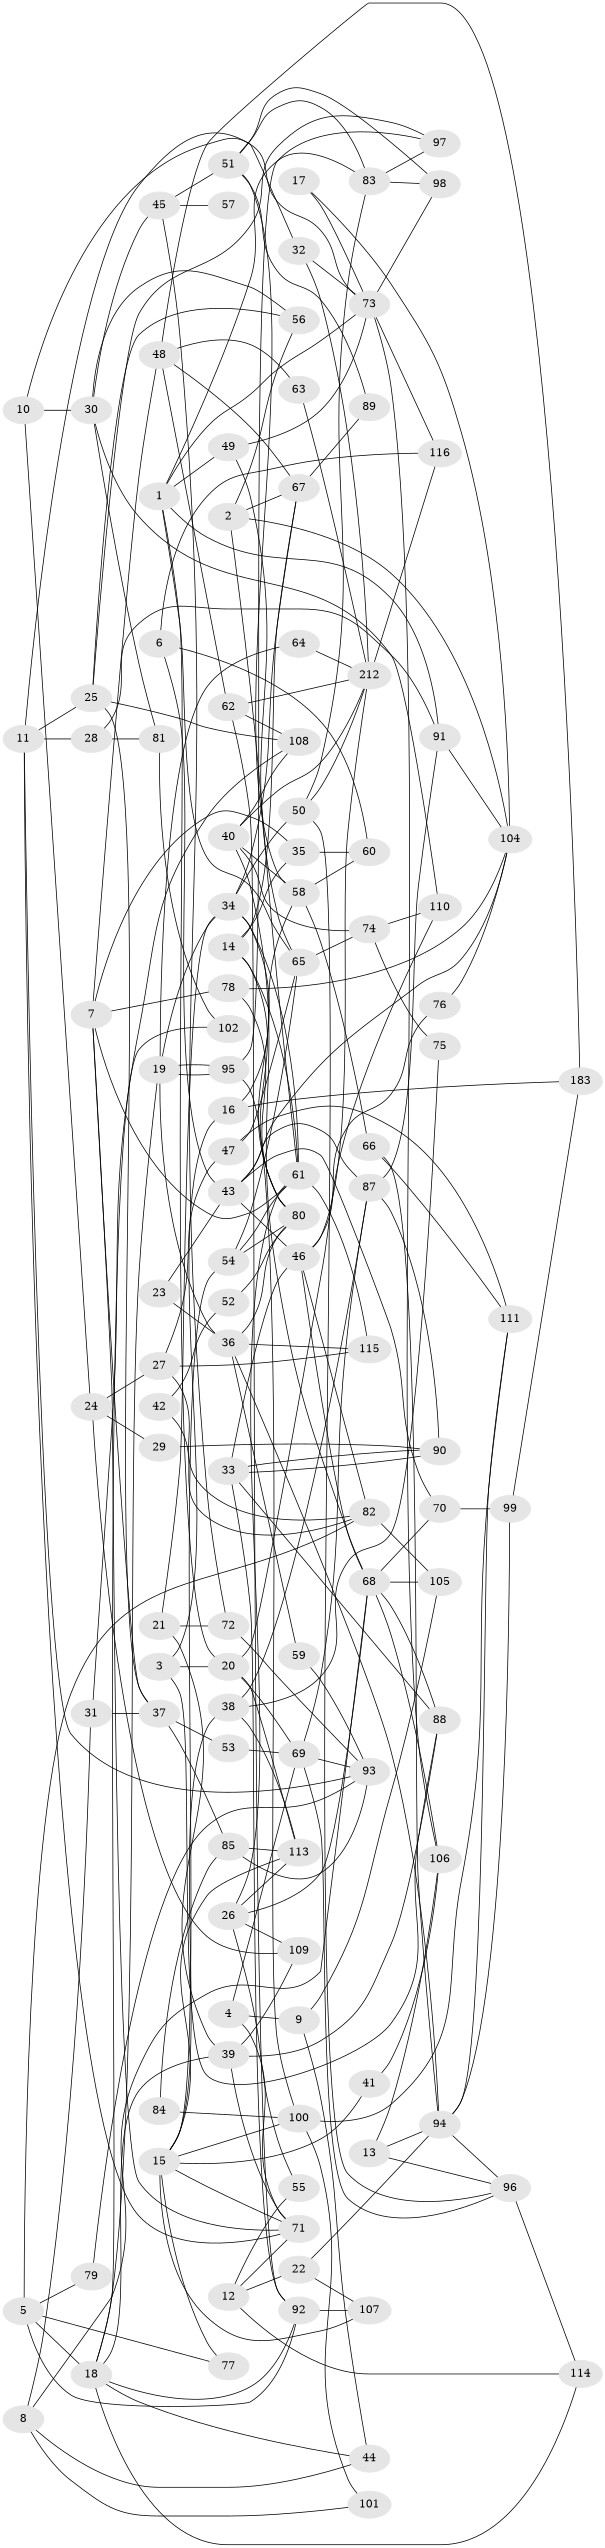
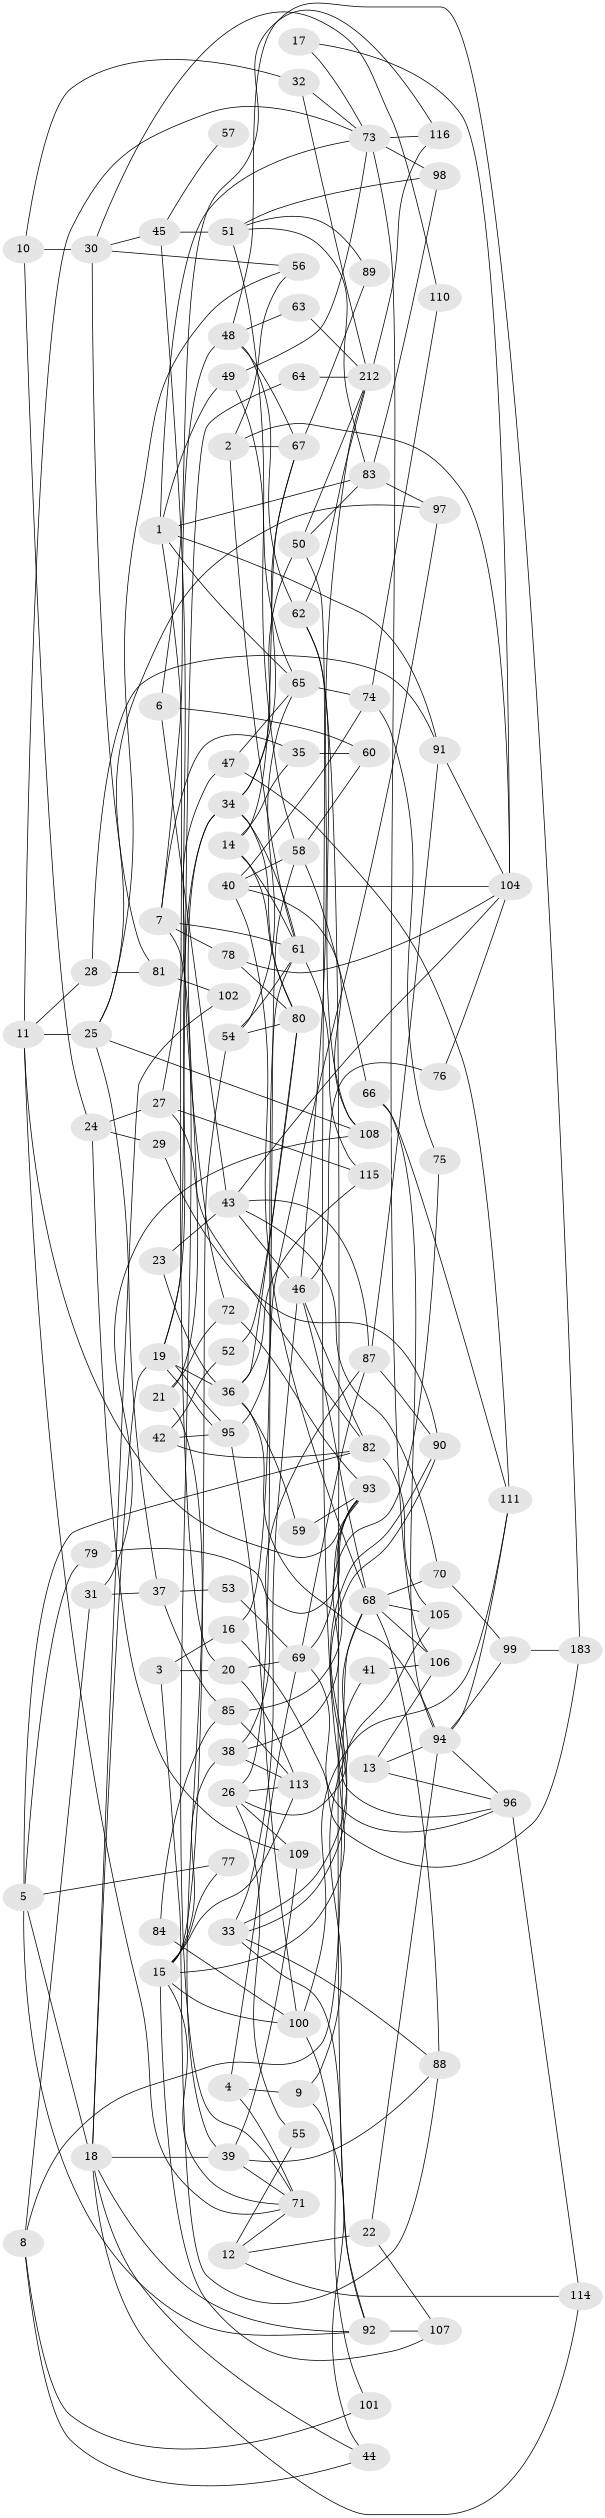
edge "212" -- "40": now "104" -- "40"
edge "110" -- "20": removed
edge "95" -- "42": added
edge "7" -- "37": removed
